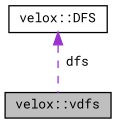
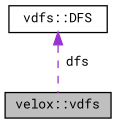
node "velox::DFS": label "velox::DFS" -> "vdfs::DFS"
